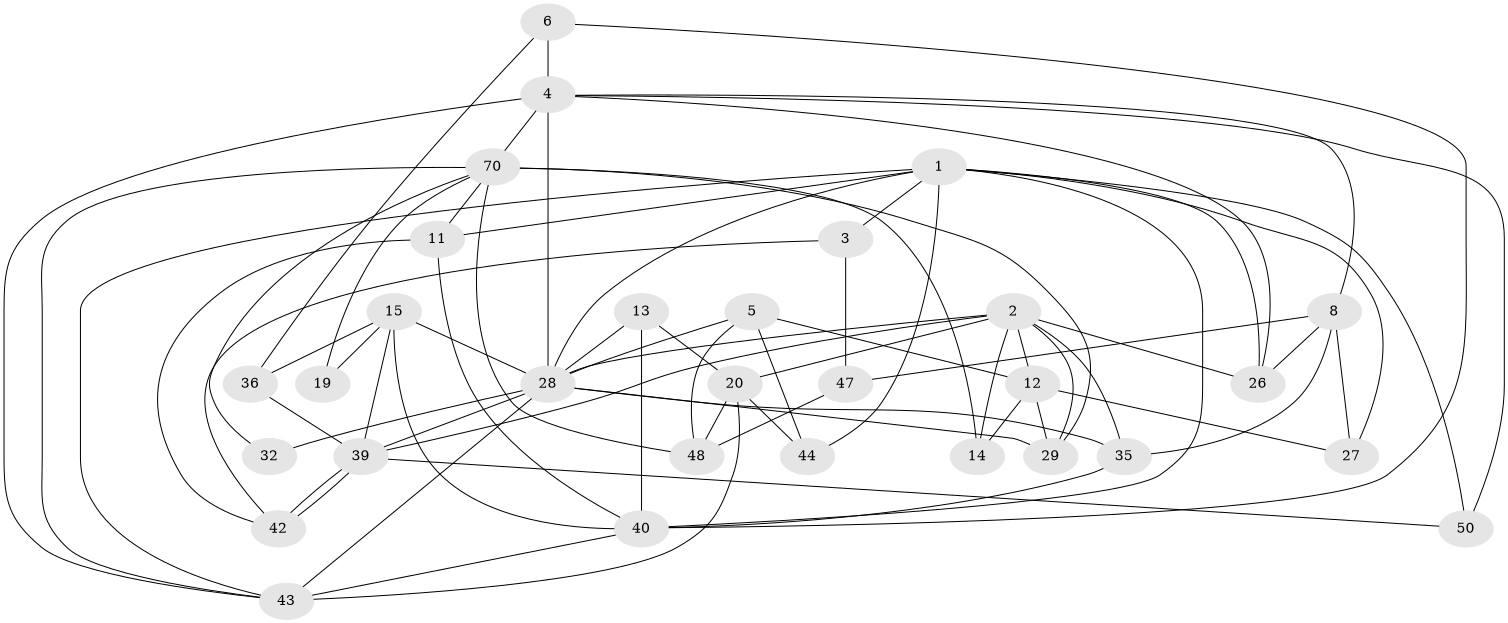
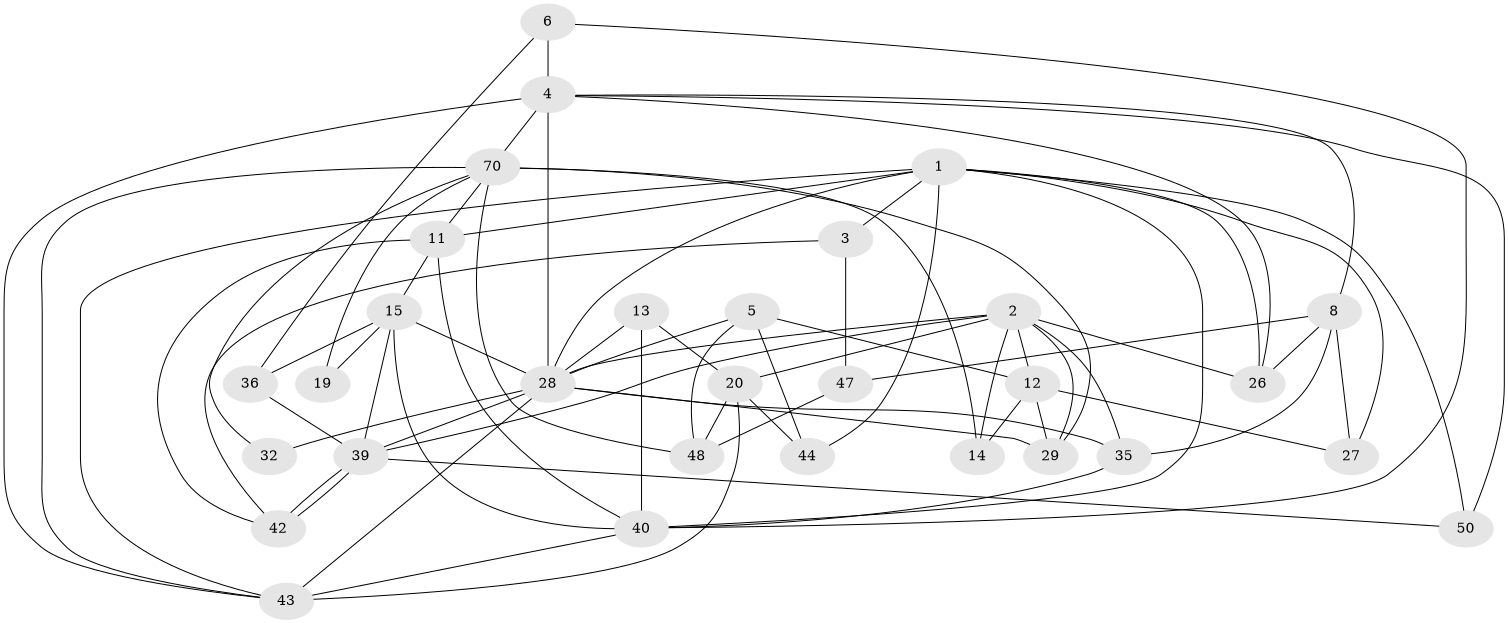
edge "11" -- "15": added
